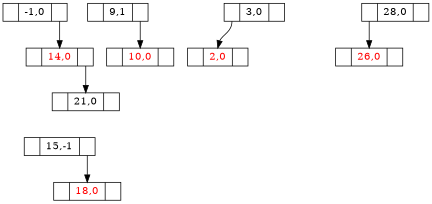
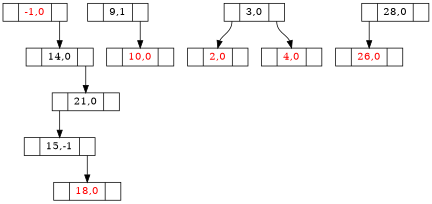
node "-1,0": fontcolor black -> red
node "14,0": fontcolor red -> black
node "4,0": added
edge "21,0" -> "15,-1": added
